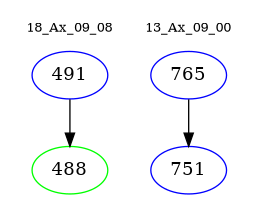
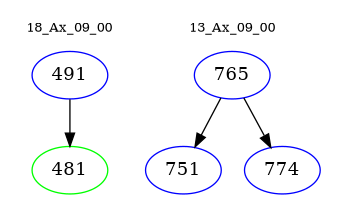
cluster "18_Ax_09_08": label "18_Ax_09_08" -> "18_Ax_09_00"
node "488": label "488" -> "481"
node "774": added
